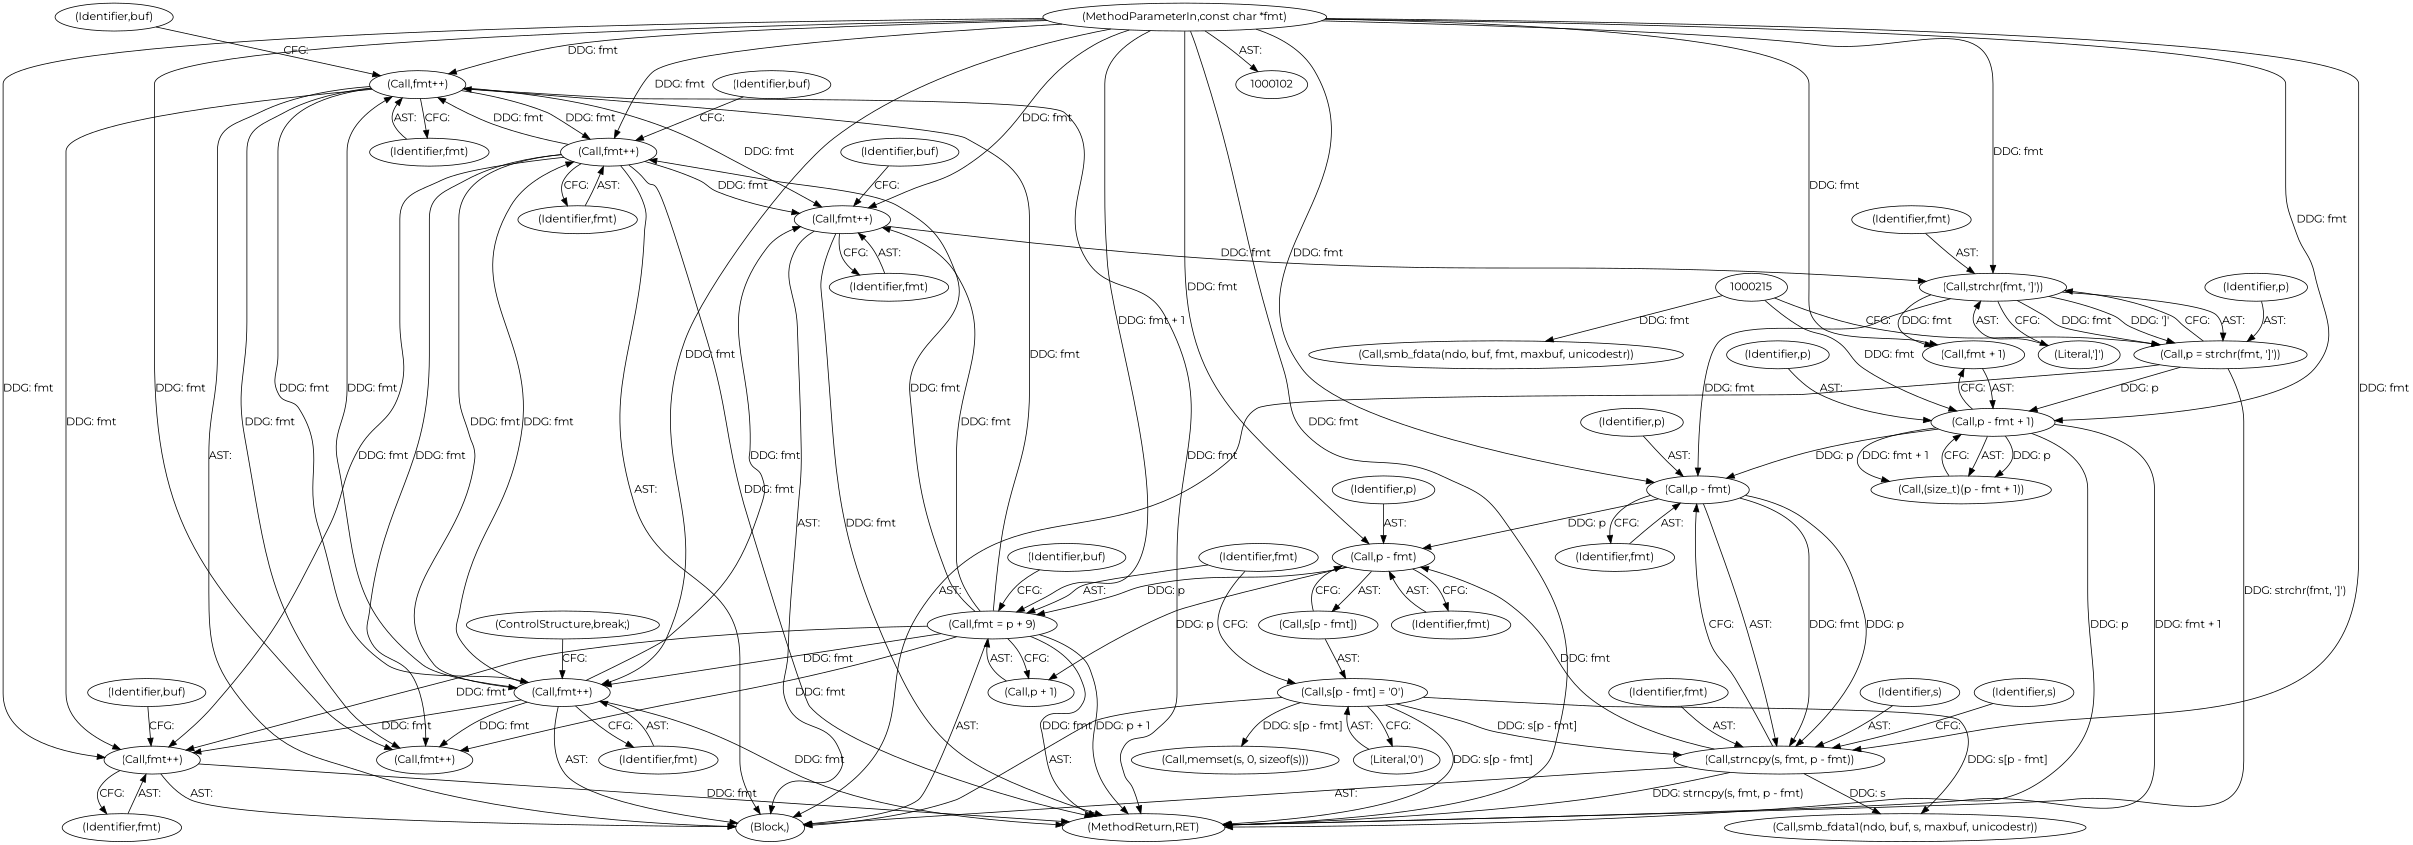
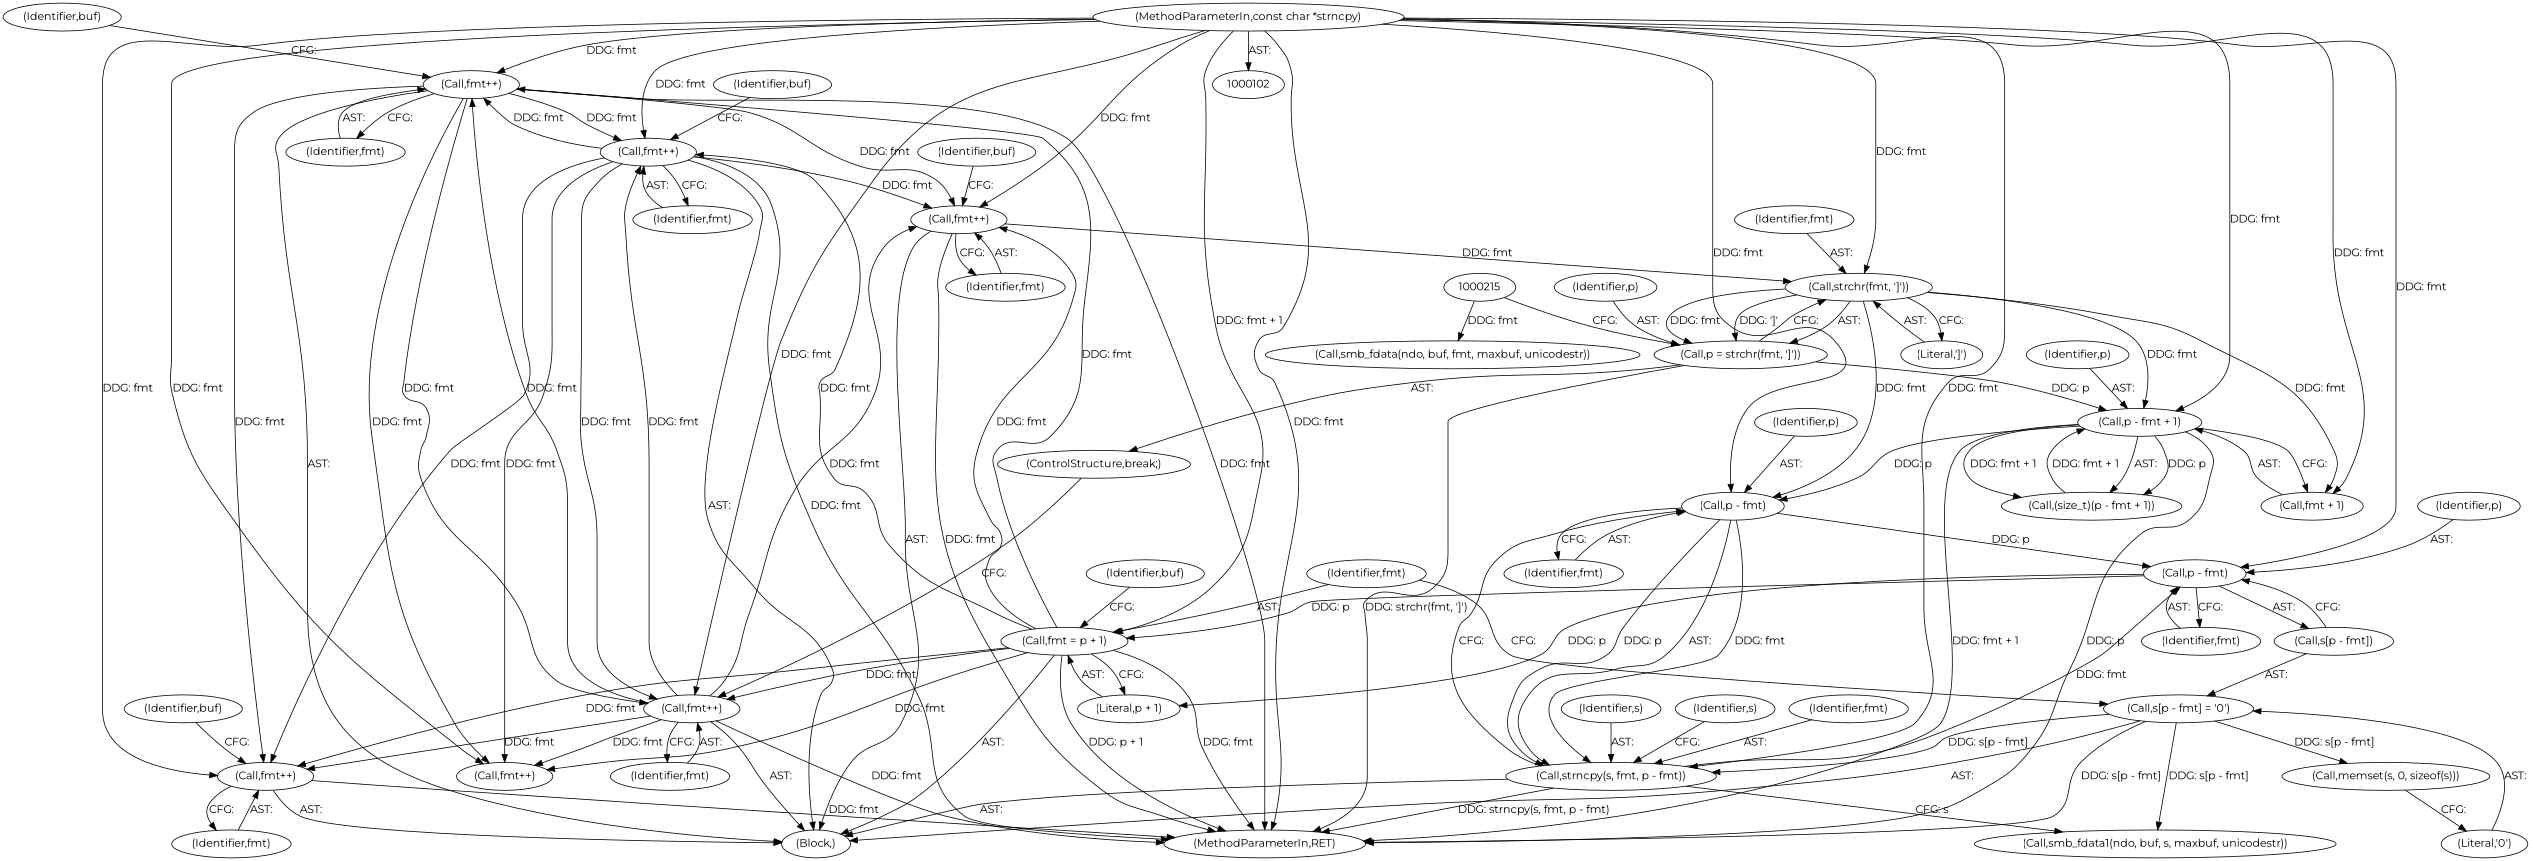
node "(MethodParameterIn,const char *fmt)": label "(MethodParameterIn,const char *fmt)" -> "(MethodParameterIn,const char *strncpy)"
edge "1000215" -> "(Call,p - fmt + 1)": now "(Call,strchr(fmt, ']'))" -> "(Call,p - fmt + 1)"
edge "(Call,p = strchr(fmt, ']'))" -> "(Block,)": now "(Call,p = strchr(fmt, ']'))" -> "(ControlStructure,break;)"
edge "(Call,(size_t)(p - fmt + 1))" -> "(Call,p - fmt + 1)": label "CFG: " -> "DDG: fmt + 1"
node "(Call,fmt = p + 9)": label "(Call,fmt = p + 9)" -> "(Call,fmt = p + 1)"
node "(Call,p + 1)": label "(Call,p + 1)" -> "(Literal,p + 1)"
edge "(Call,s[p - fmt] = '0')" -> "(Literal,'0')": now "(Call,memset(s, 0, sizeof(s)))" -> "(Literal,'0')"
edge "(Call,strncpy(s, fmt, p - fmt))" -> "(Call,smb_fdata1(ndo, buf, s, maxbuf, unicodestr))": label "DDG: s" -> "CFG: s"
node "(MethodReturn,RET)": label "(MethodReturn,RET)" -> "(MethodParameterIn,RET)"
